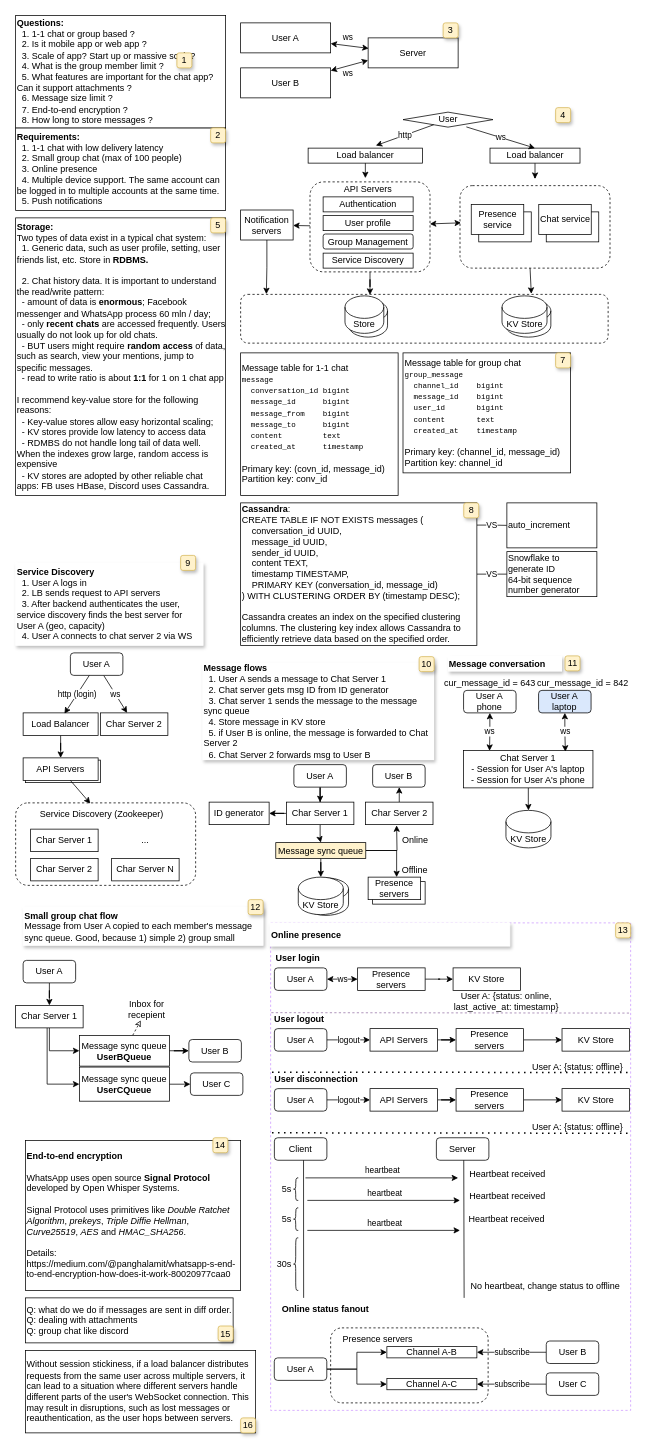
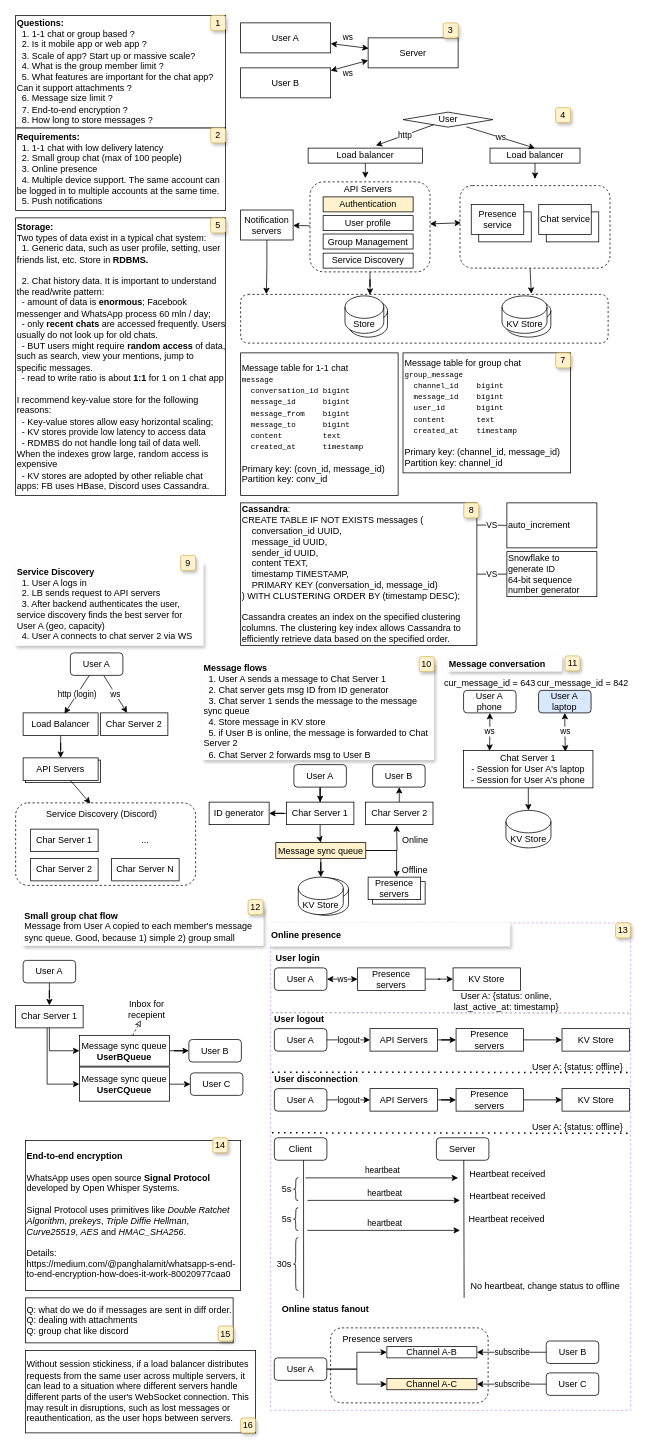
node "1": moved (184, 60) -> (218, 23)
node "Authentication": fillcolor #ffffff -> #fff2cc
node "Group Management": shape rounded rectangle -> rectangle
node "Service Discovery (Zookeeper)": label "Service Discovery (Zookeeper)" -> "Service Discovery (Discord)"
node "Channel A-C": fillcolor #ffffff -> #fff2cc
